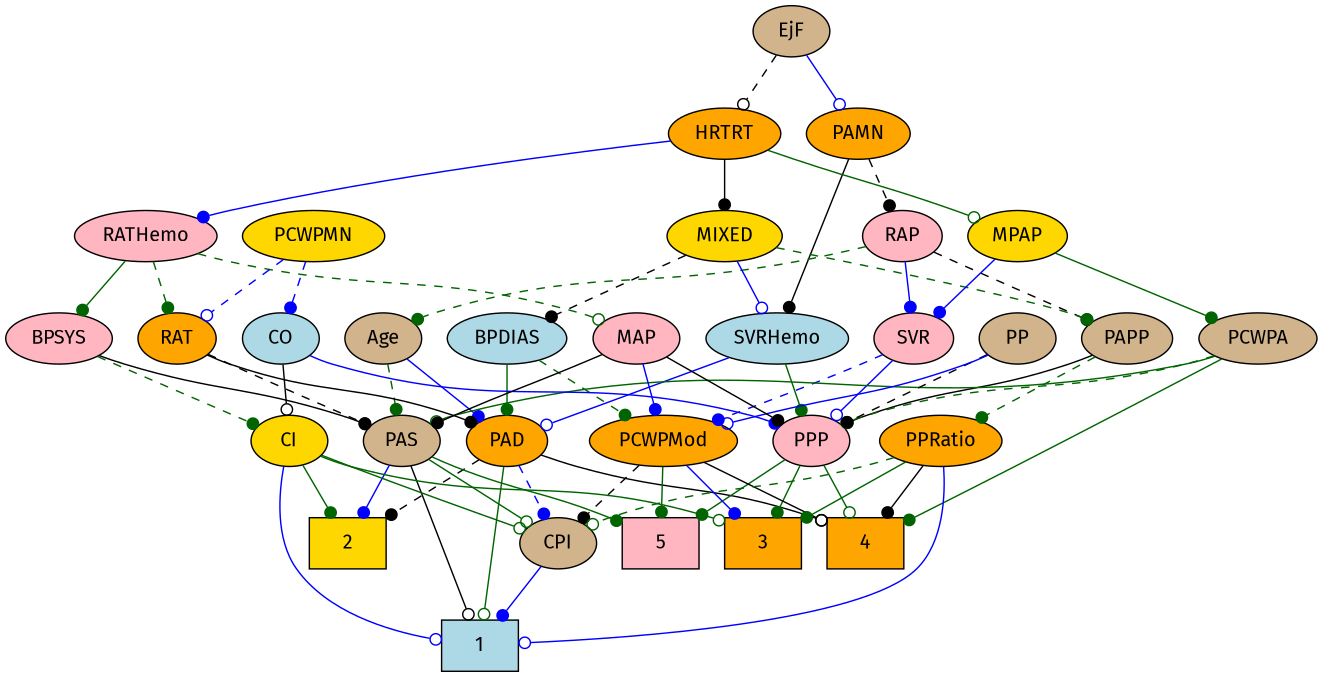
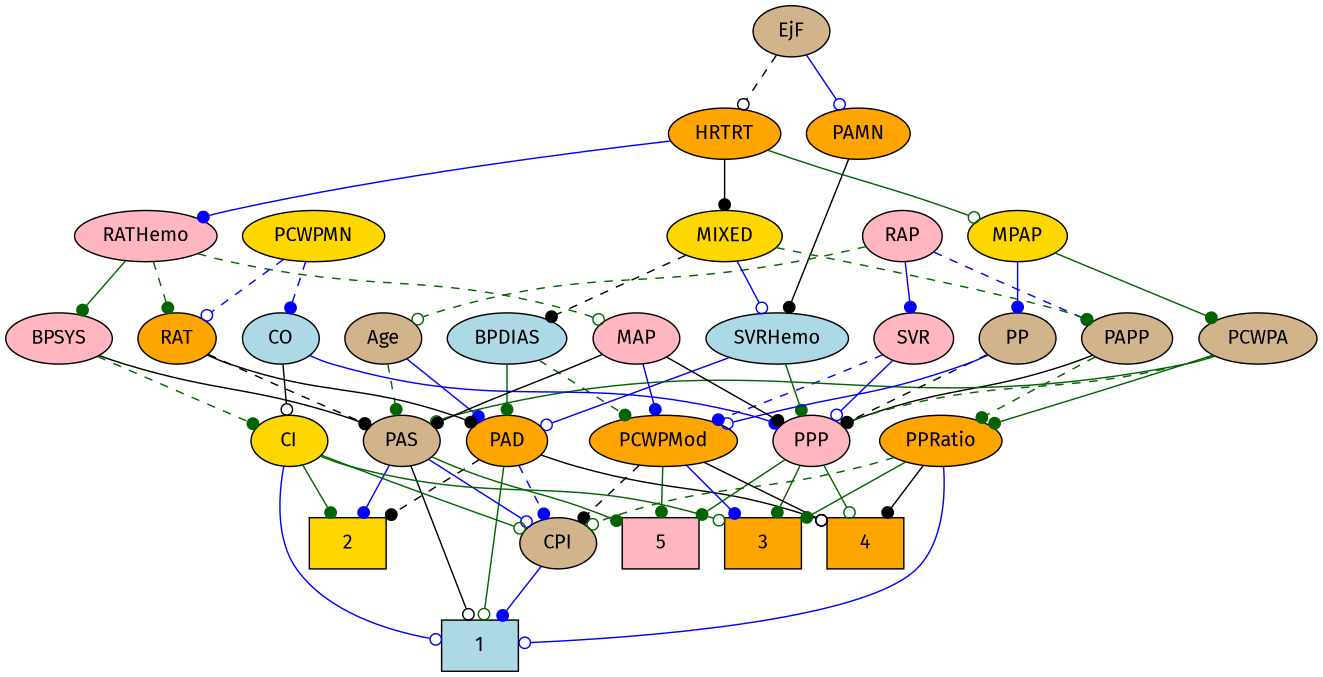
edge "PAMN" -> "RAP": removed
edge "RAP" -> "Age": arrowhead dot -> odot
edge "MPAP" -> "SVR": now "MPAP" -> "PP"
edge "RAP" -> "PAPP": color black -> blue
edge "PCWPA" -> "4": now "PCWPA" -> "PPRatio"
edge "PAS" -> "CPI": color darkgreen -> blue
